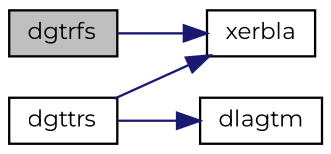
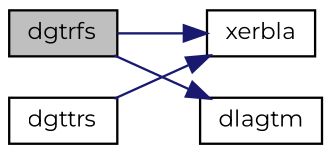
edge "dgttrs" -> "dlagtm": now "dgtrfs" -> "dlagtm"
